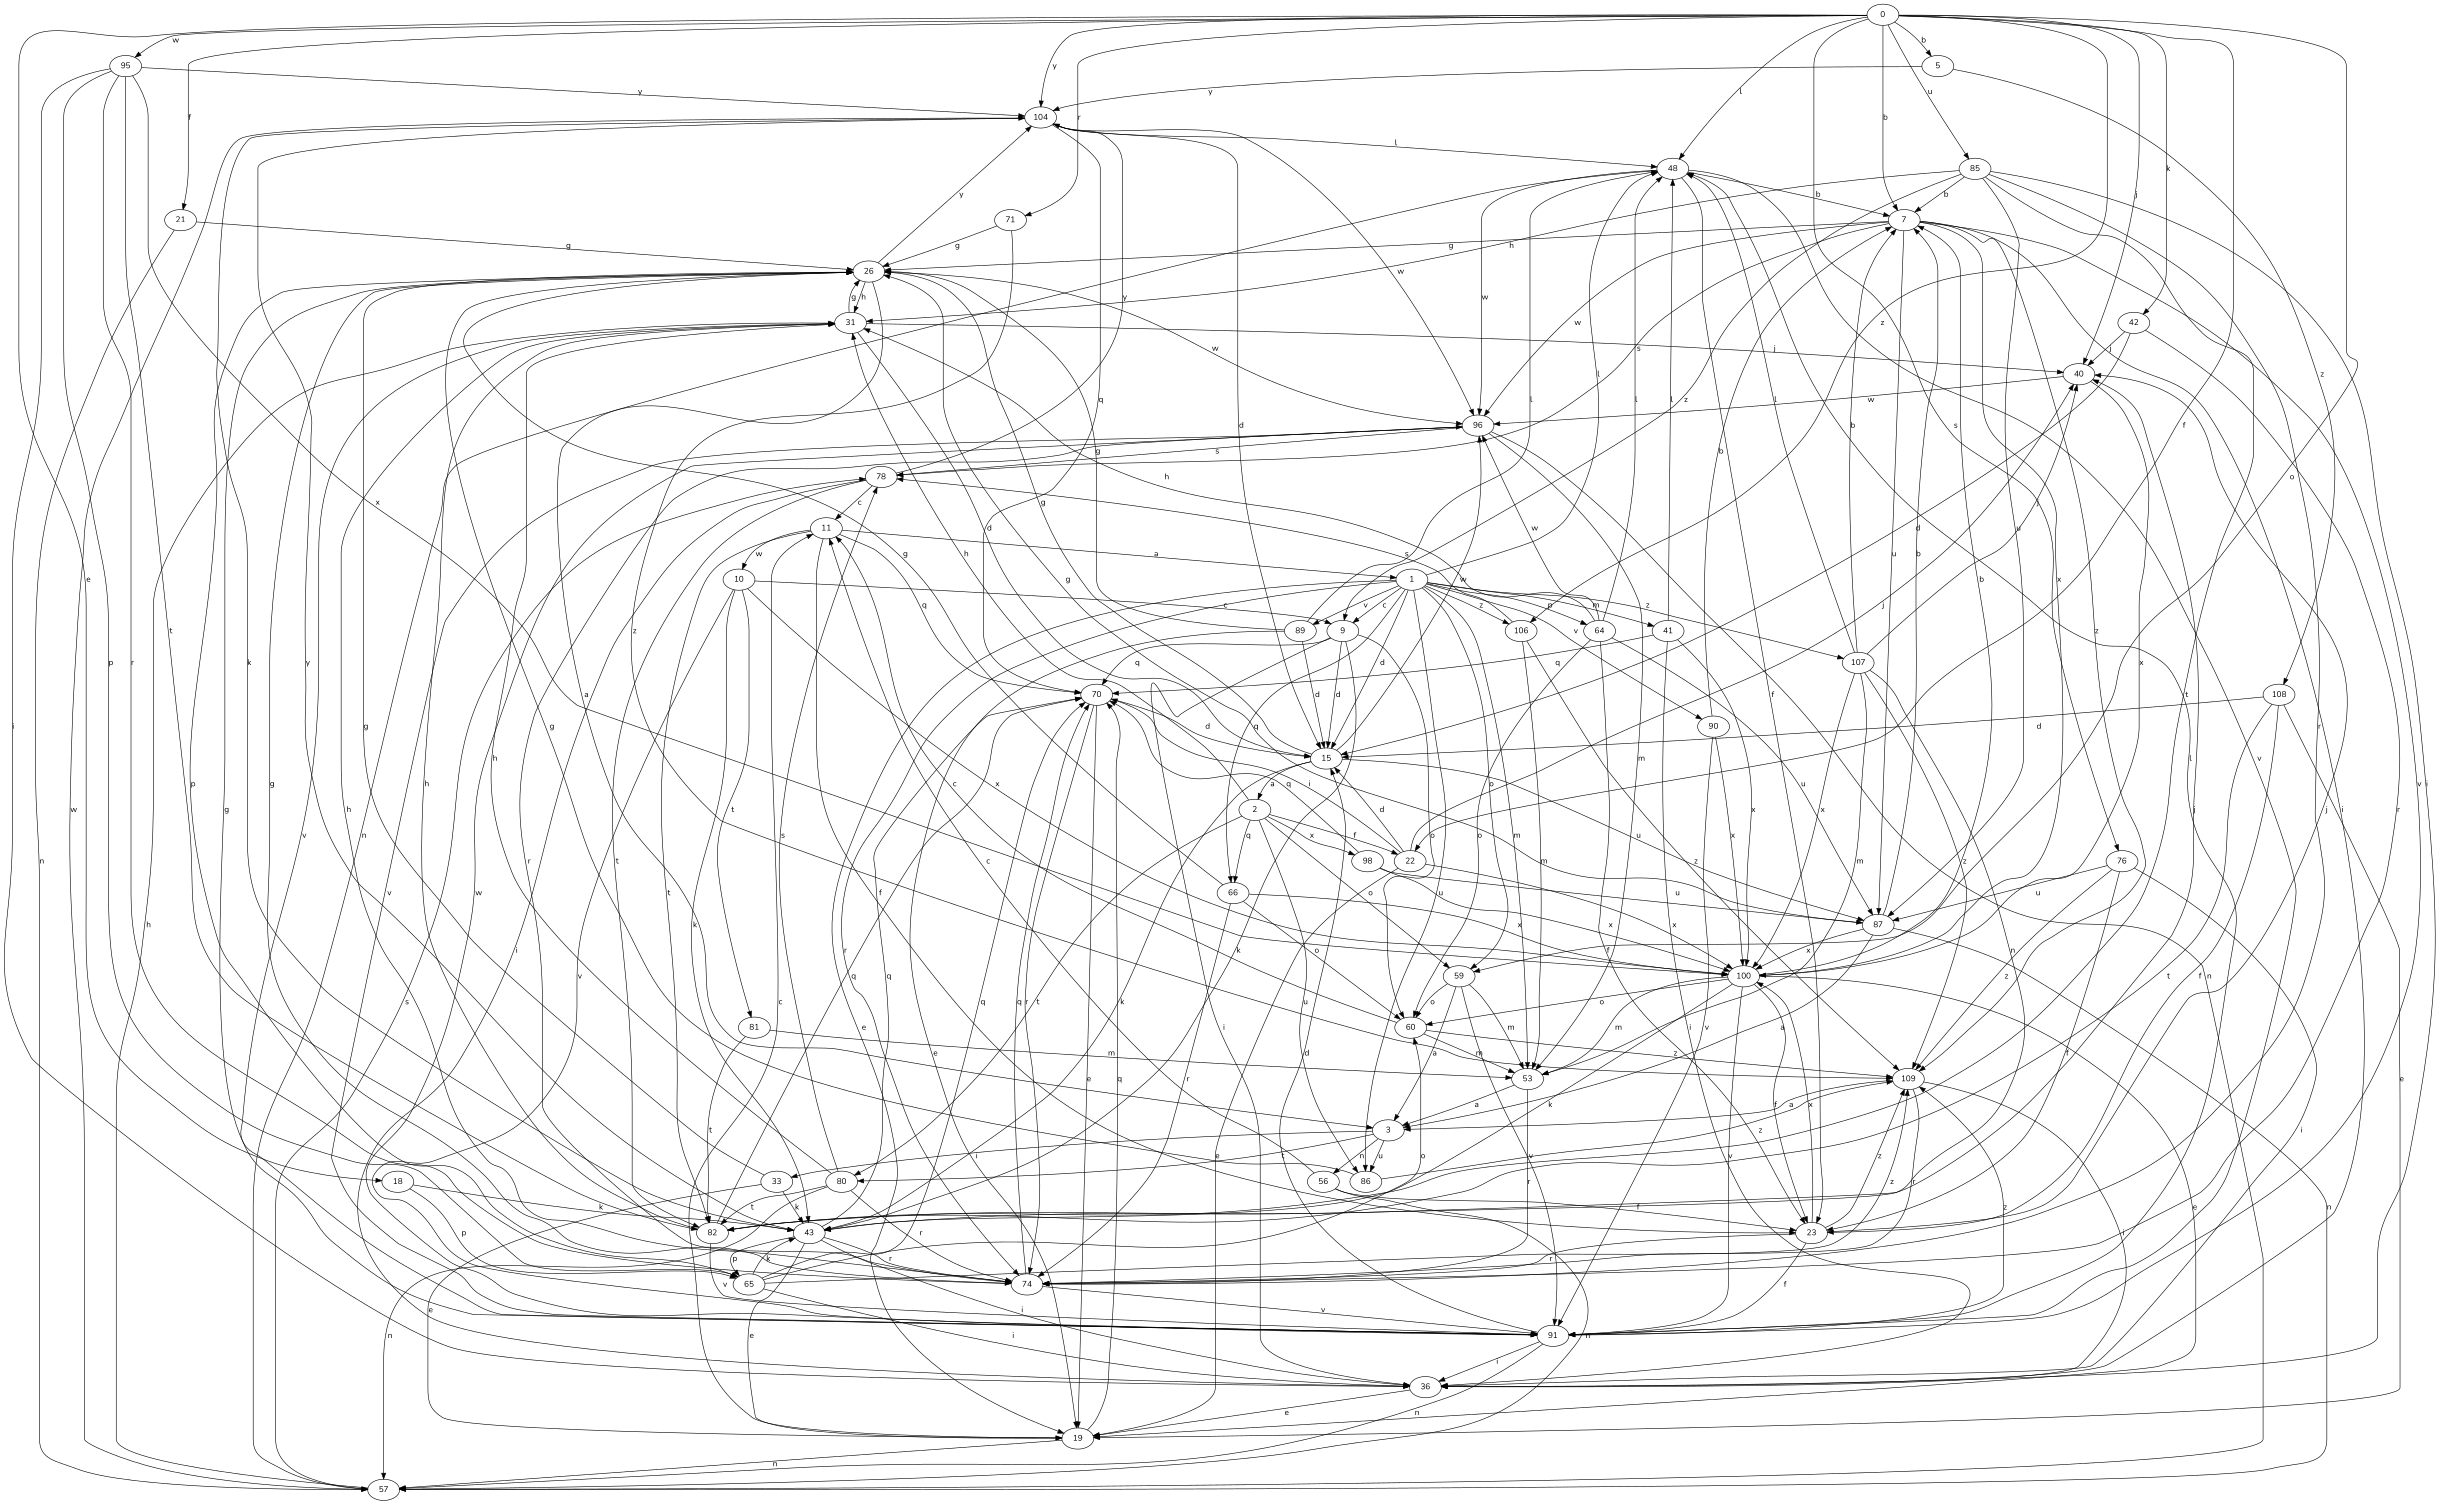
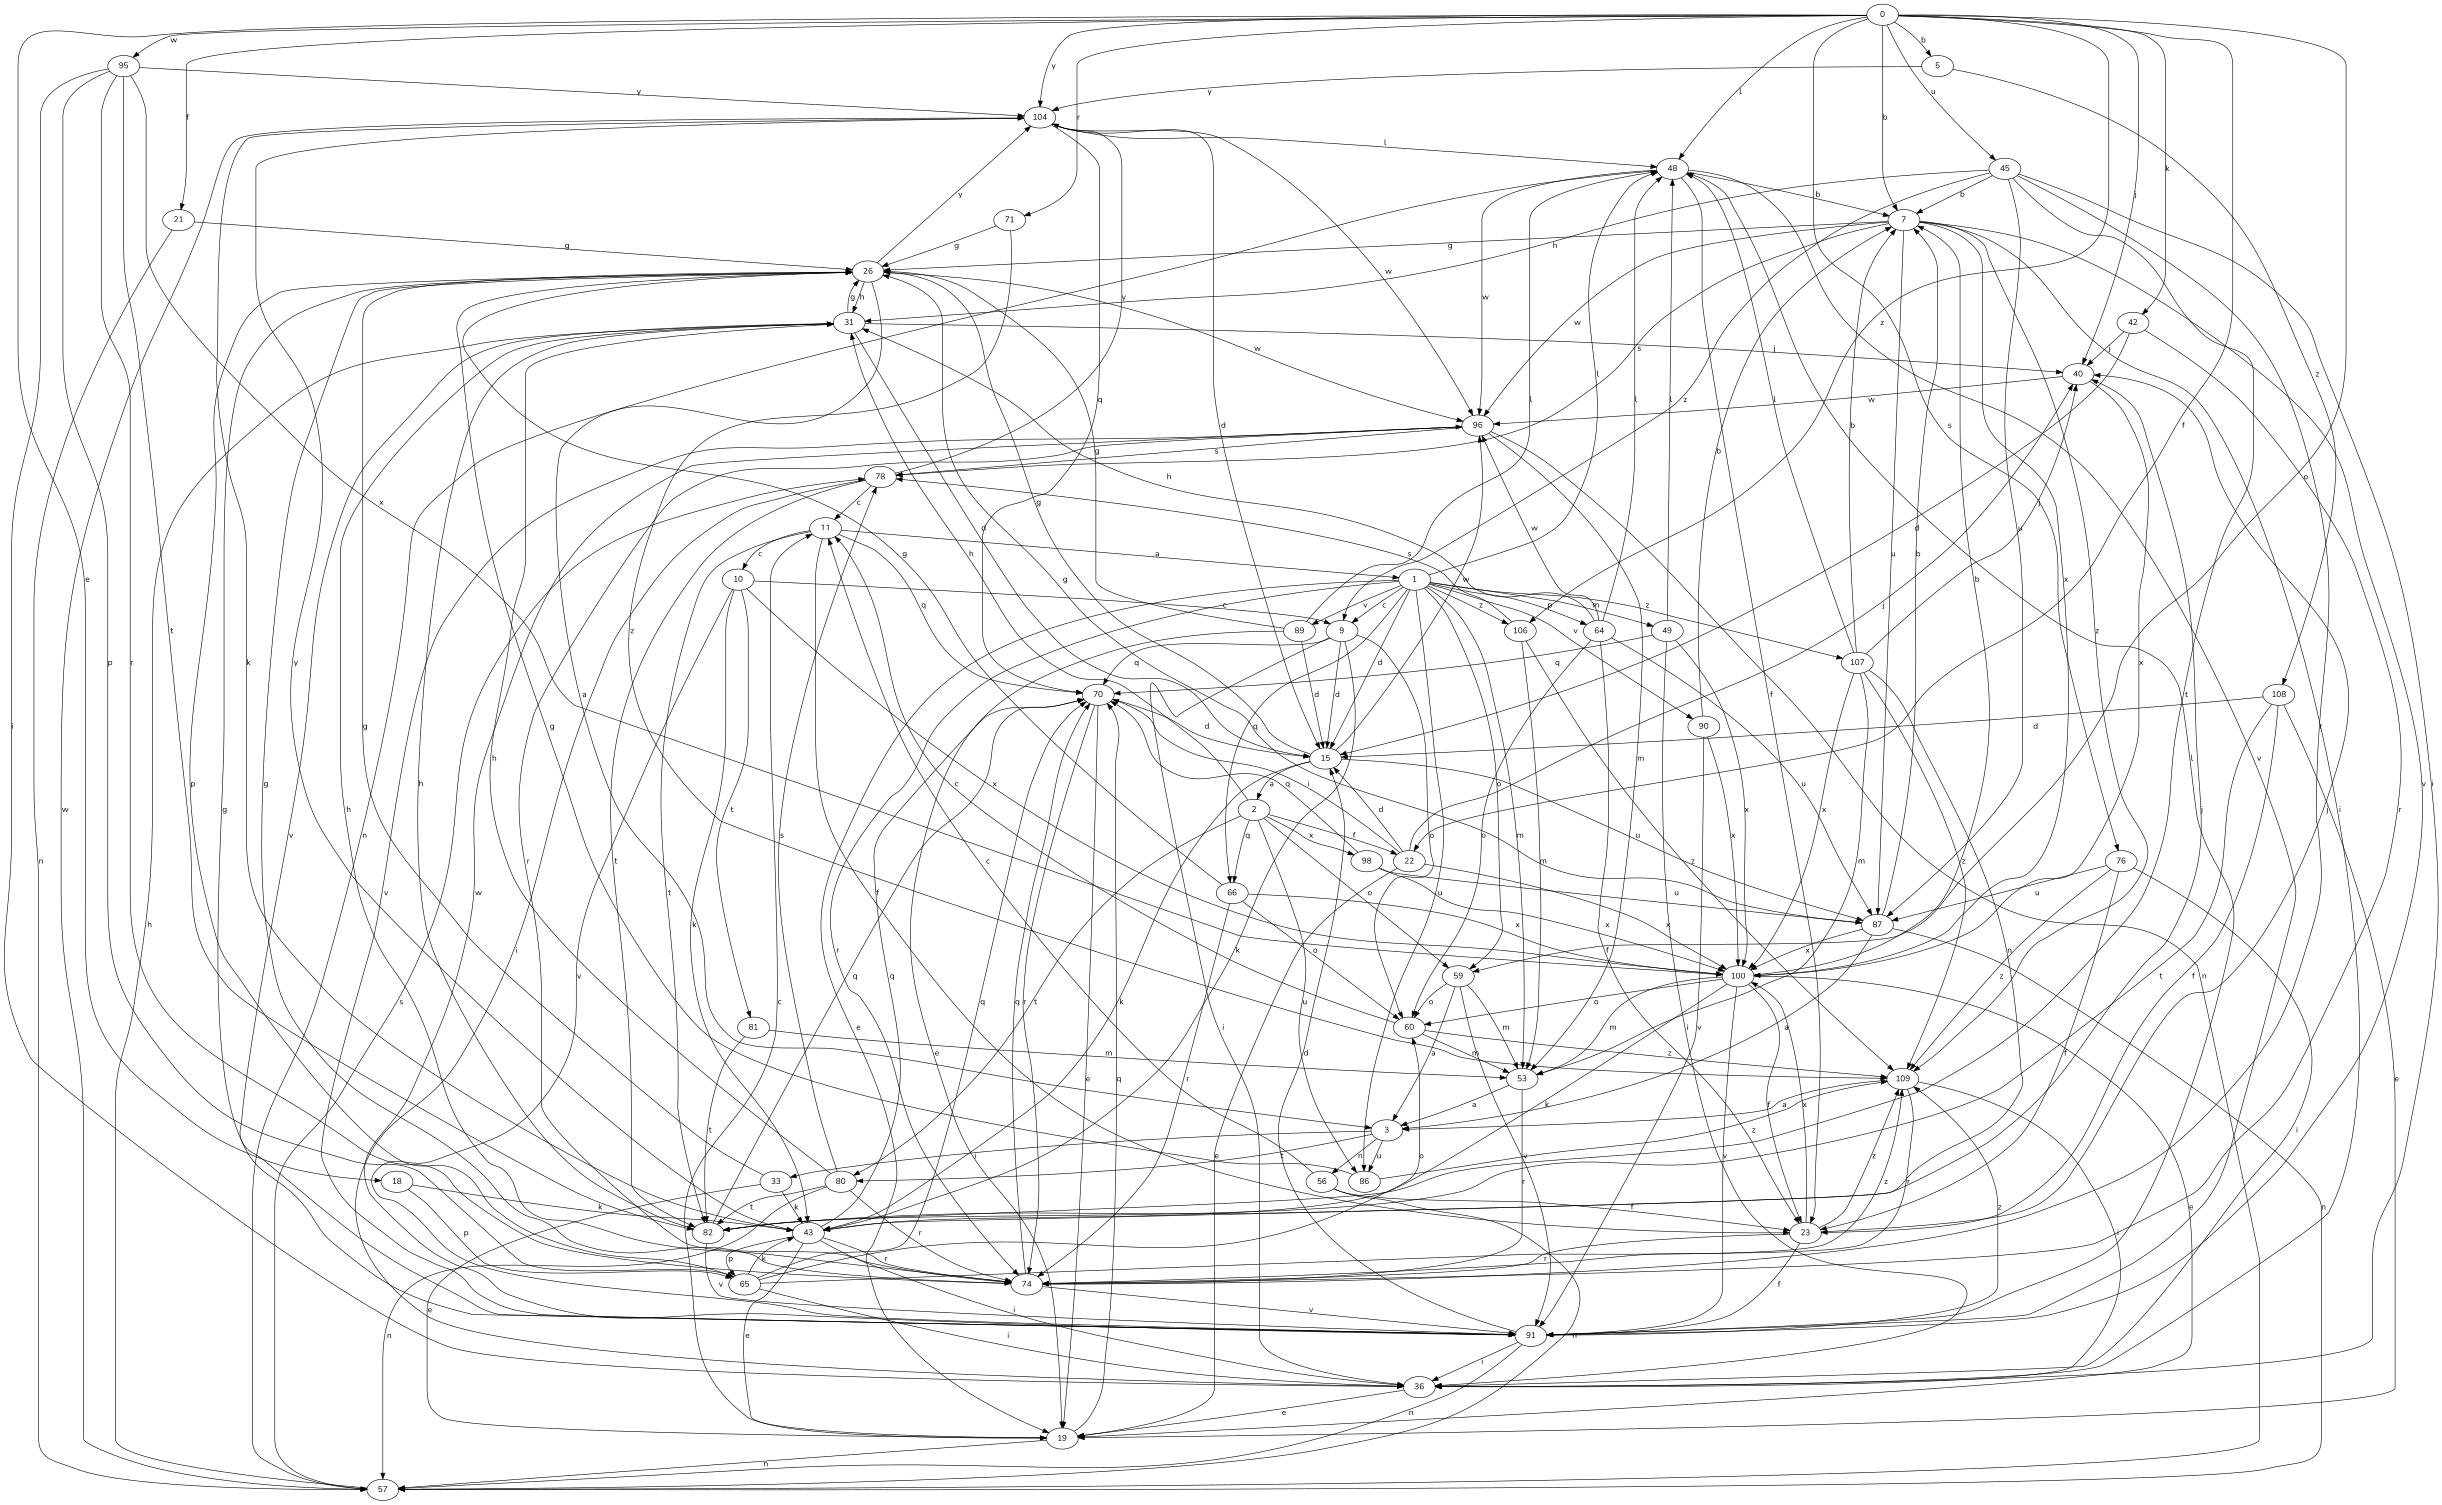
node "85": label "85" -> "45"
edge "11" -> "10": label "w" -> "c"
node "41": label "41" -> "49"
